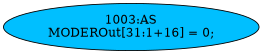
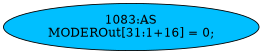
node "1003:AS MODEROut[31:1+16] = 0;": label "1003:AS MODEROut[31:1+16] = 0;" -> "1083:AS MODEROut[31:1+16] = 0;"
